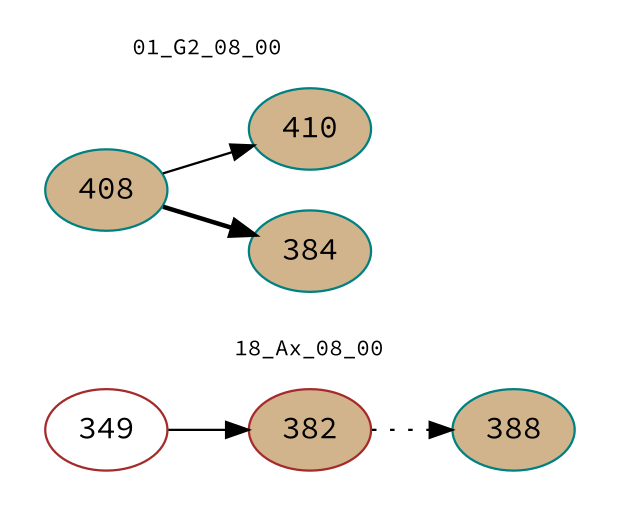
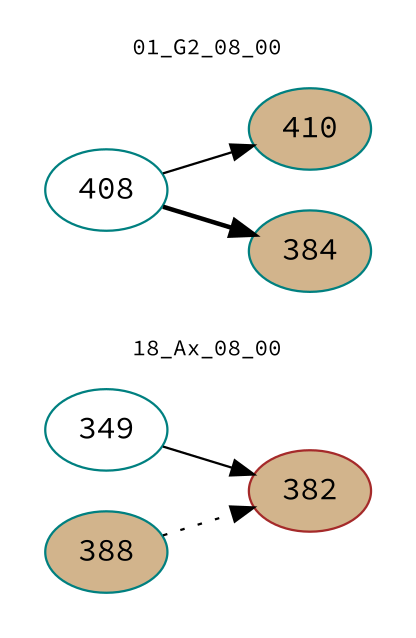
node "408": fillcolor tan -> white
node "349": color brown -> teal
edge "382" -> "388": reversed
